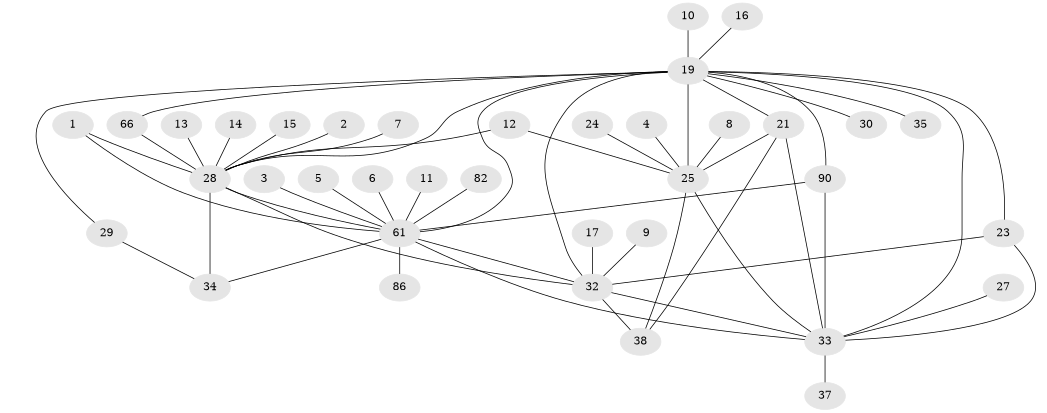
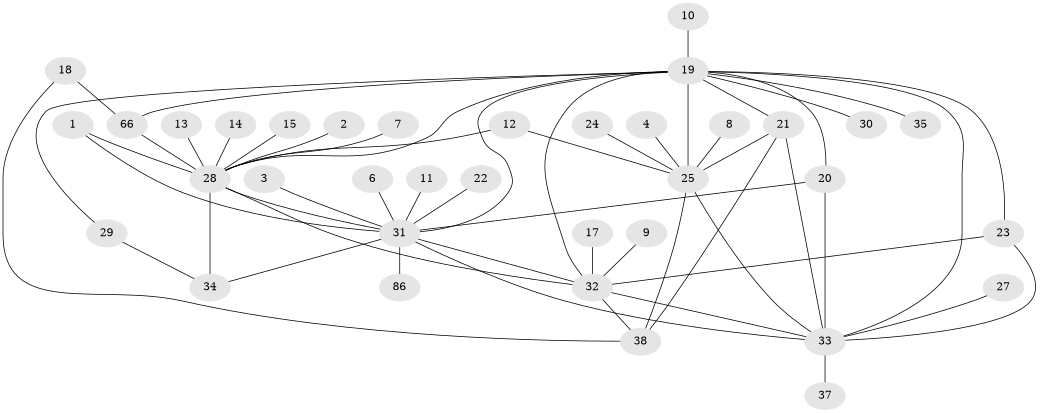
node "16": removed
node "18": added
node "5": removed
node "82": label "82" -> "22"
node "90": label "90" -> "20"
node "61": label "61" -> "31"
